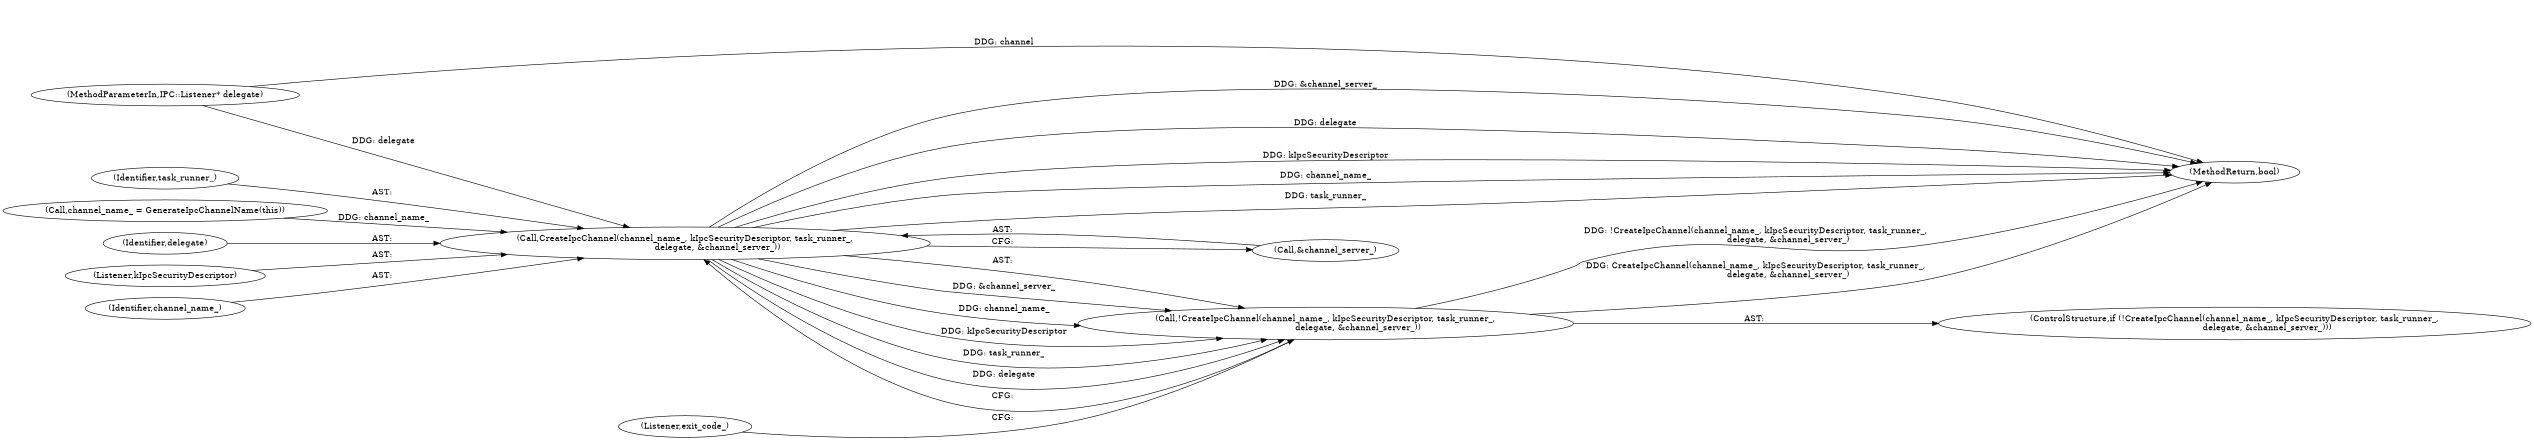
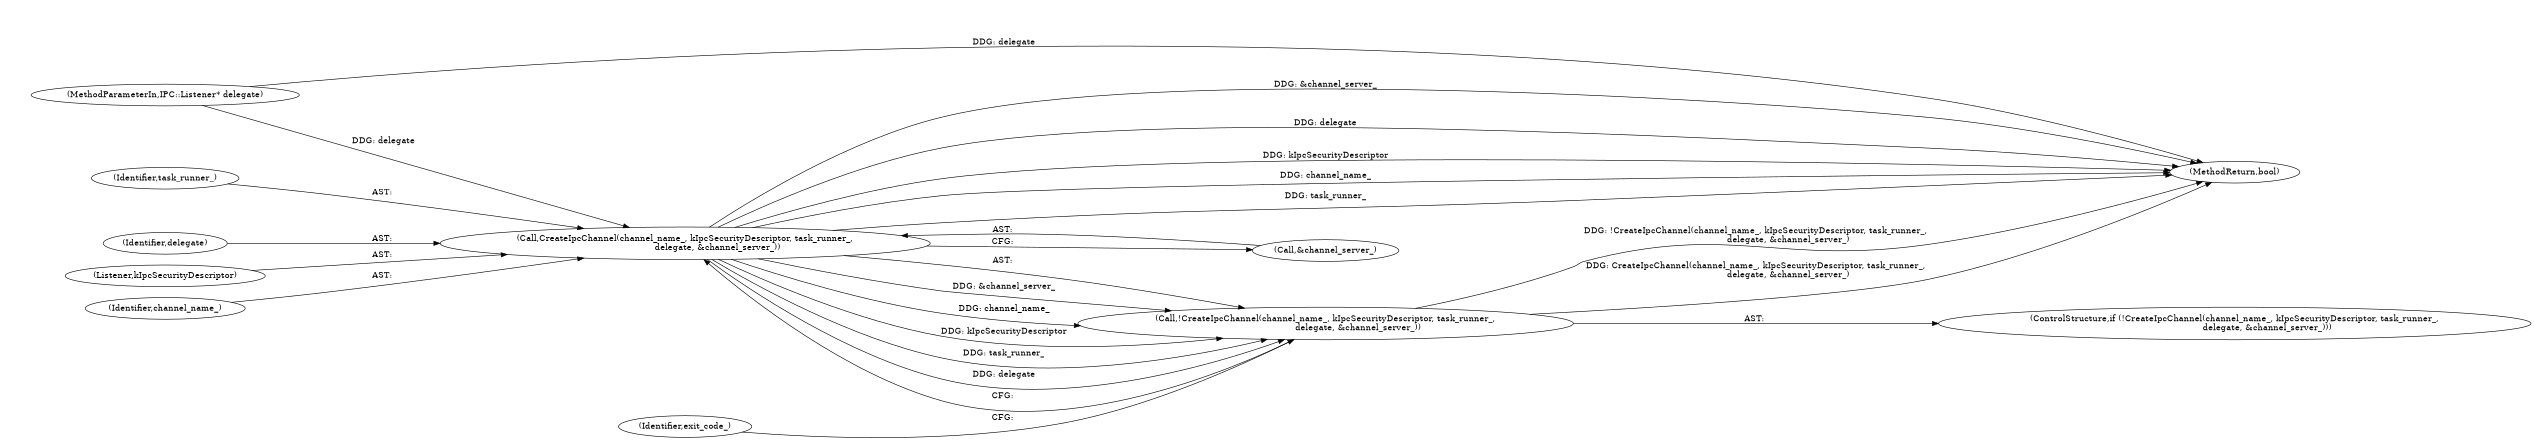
edge "(MethodParameterIn,IPC::Listener* delegate)" -> "(MethodReturn,bool)": label "DDG: channel" -> "DDG: delegate"
node "(Call,channel_name_ = GenerateIpcChannelName(this))": removed
node "(Listener,exit_code_)": label "(Listener,exit_code_)" -> "(Identifier,exit_code_)"
